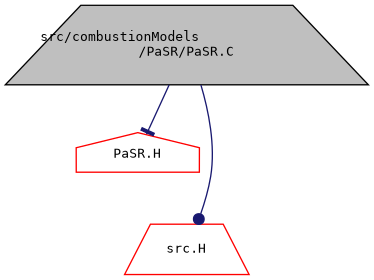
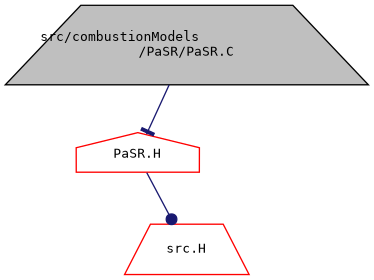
edge "src/combustionModels /PaSR/PaSR.C" -> "src.H": now "PaSR.H" -> "src.H"
